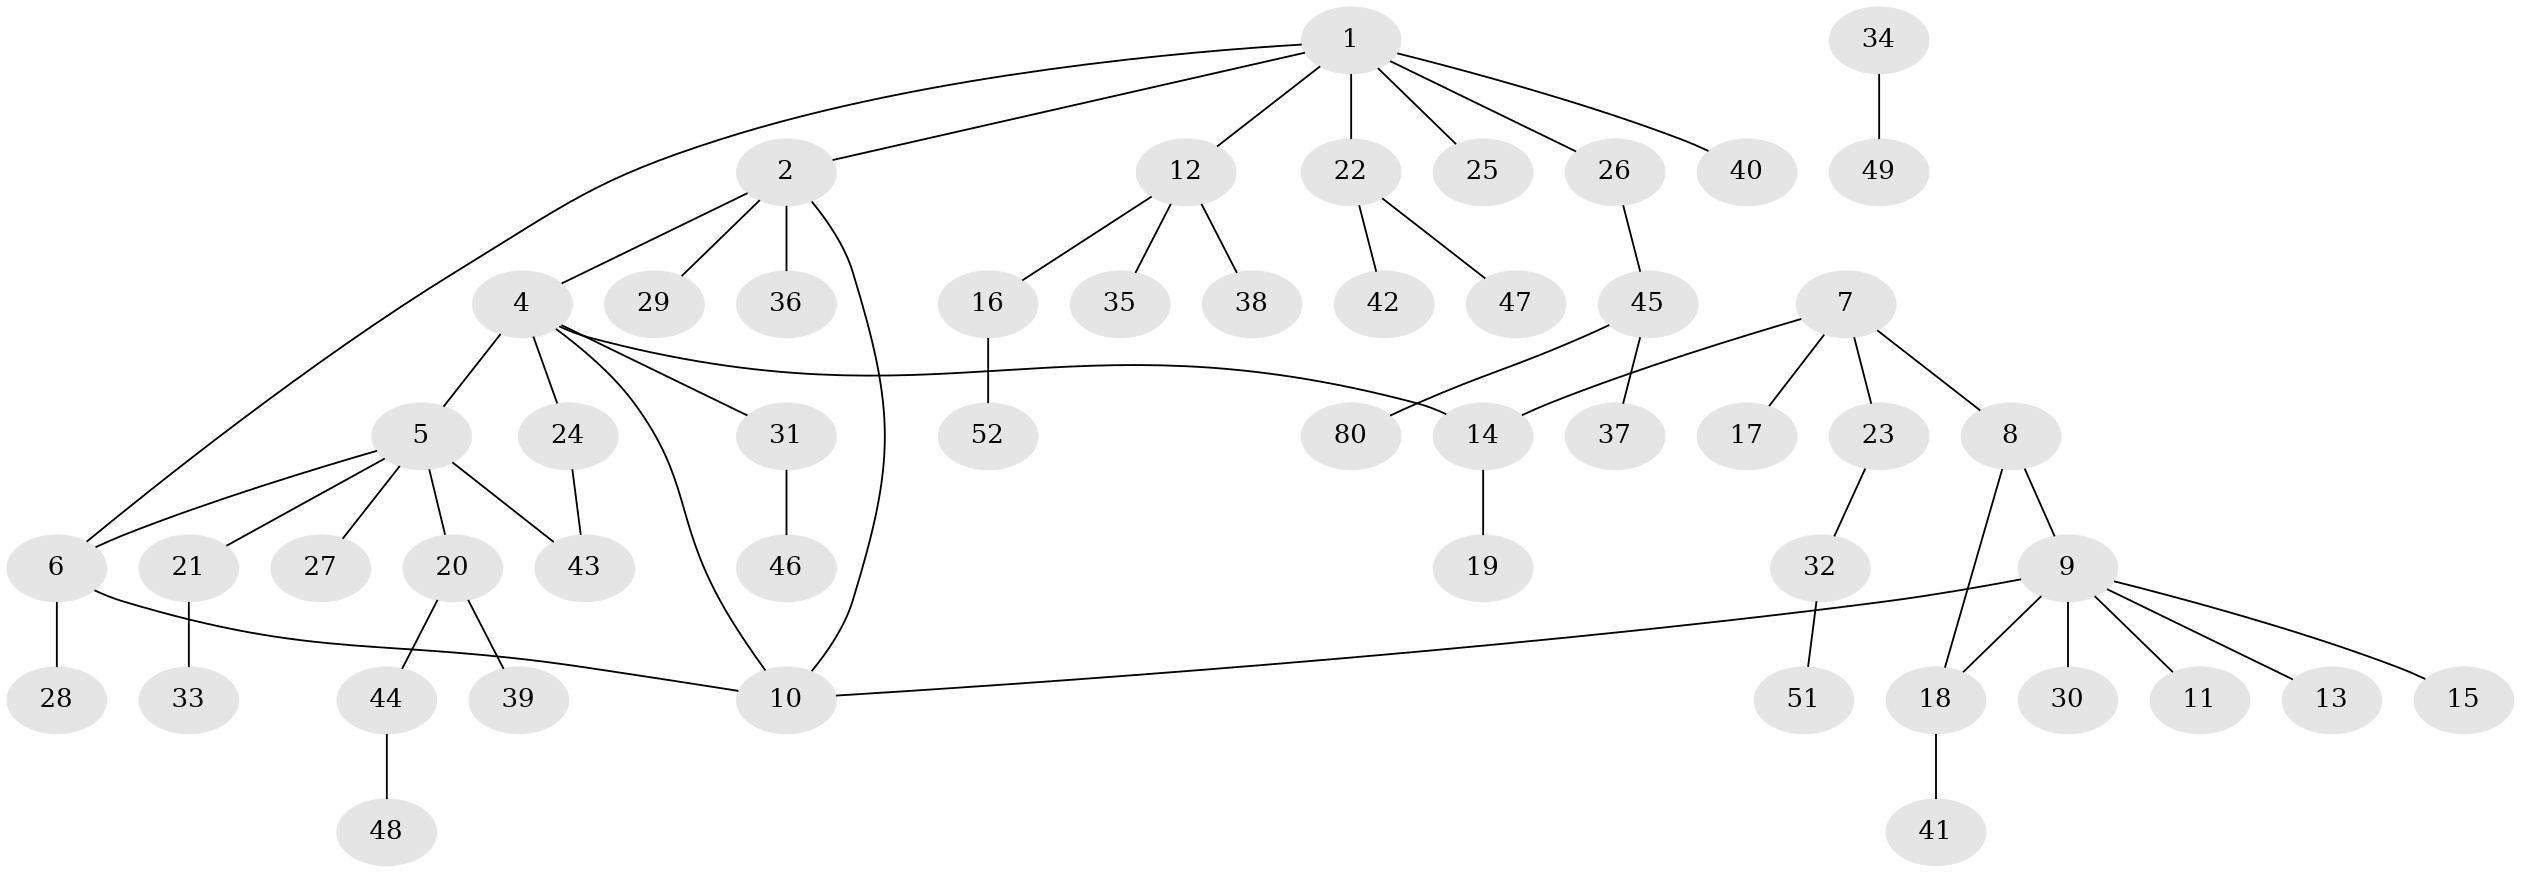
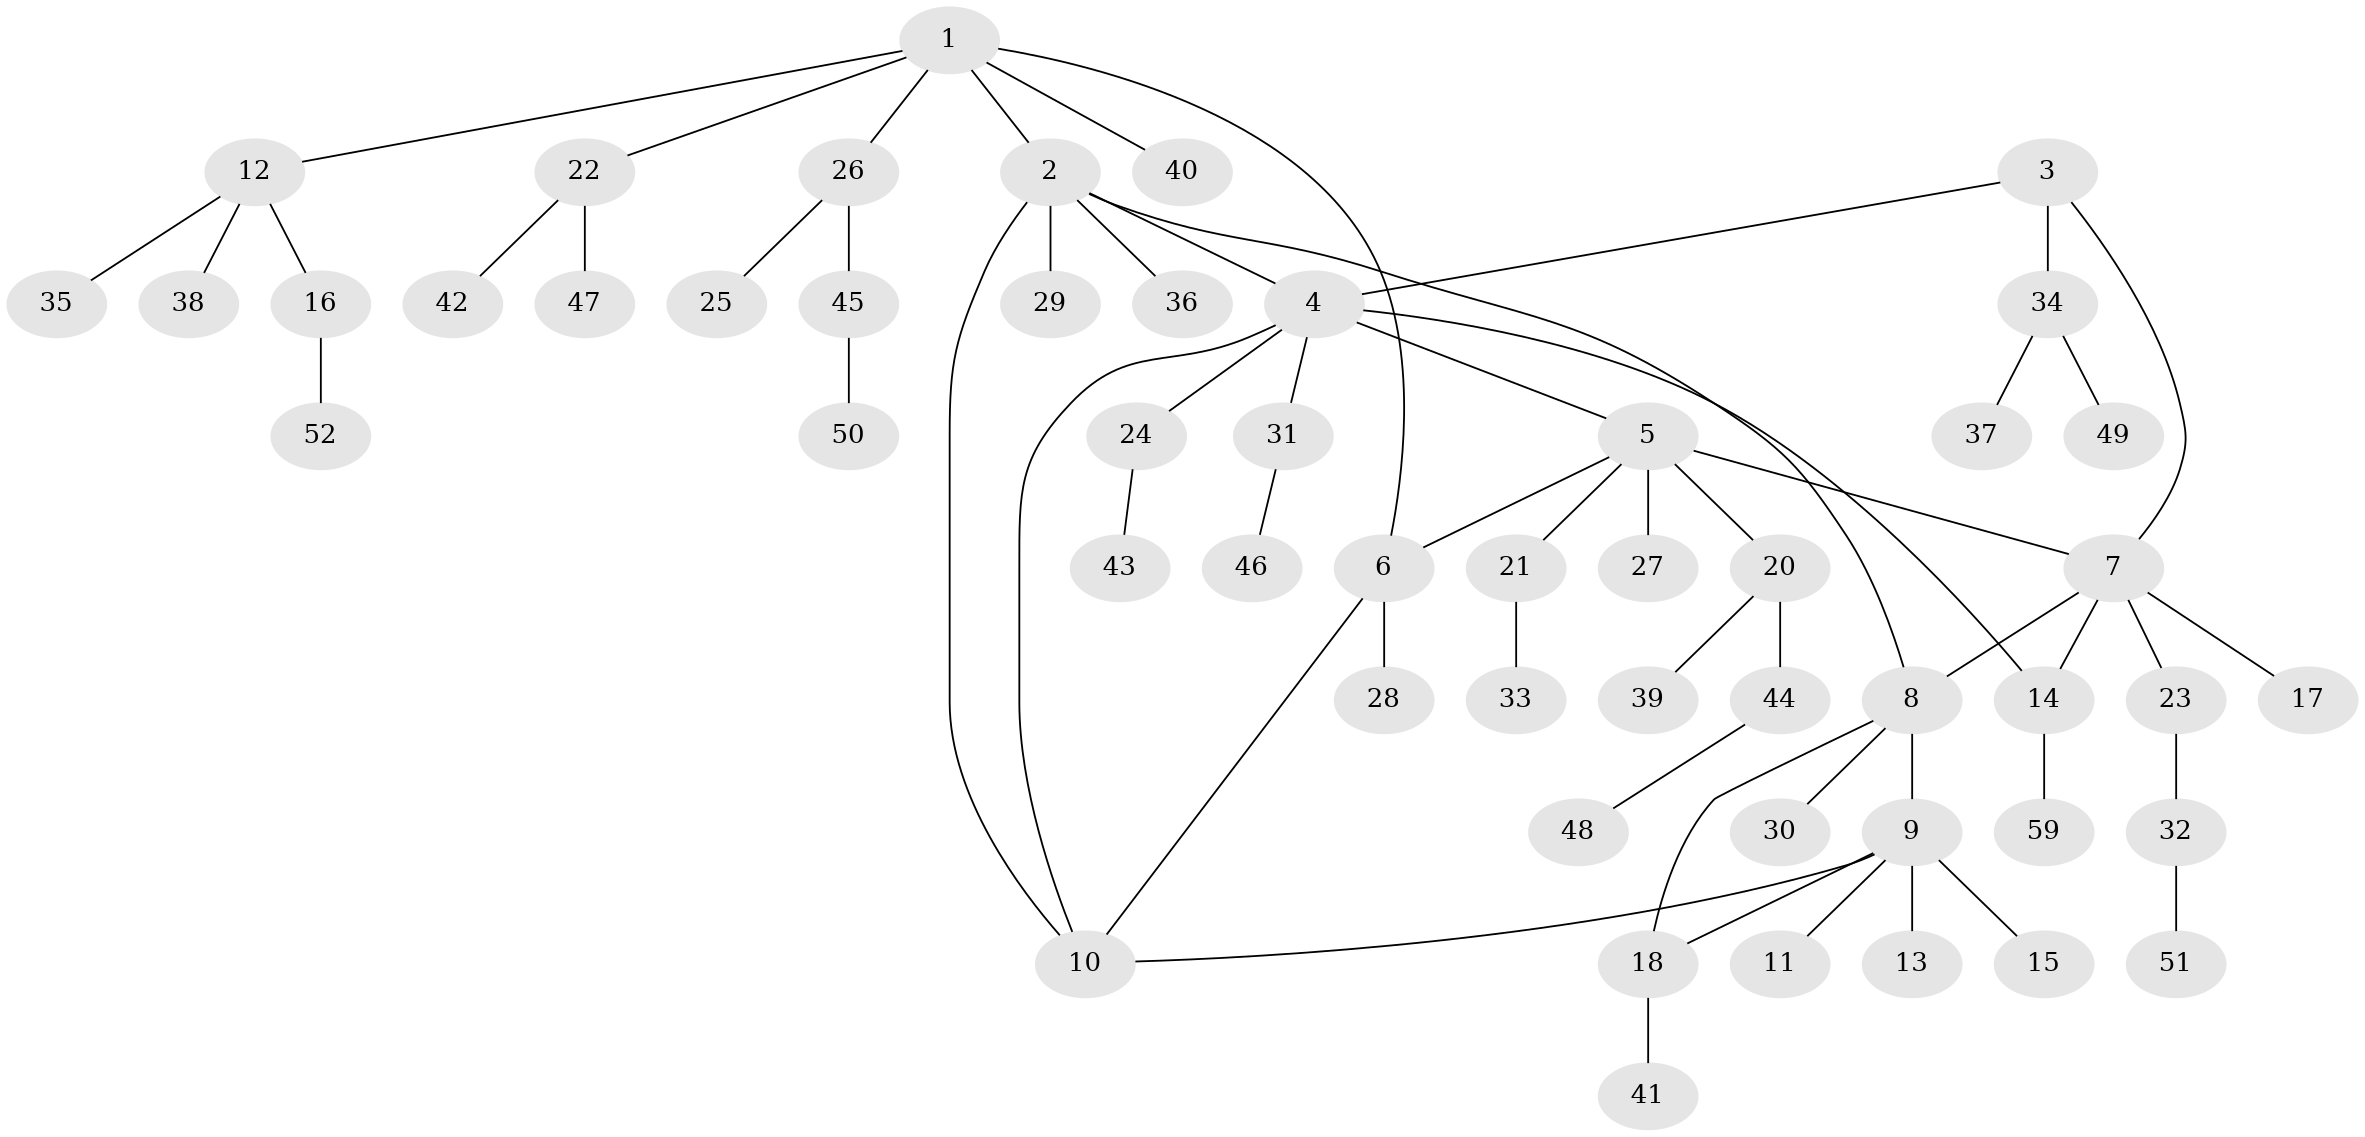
edge "1" -- "25": now "26" -- "25"
node "3": added
edge "2" -- "8": added
edge "45" -- "37": now "34" -- "37"
node "80": label "80" -> "50"
edge "5" -- "43": now "5" -- "7"
node "19": label "19" -> "59"
edge "9" -- "30": now "8" -- "30"
